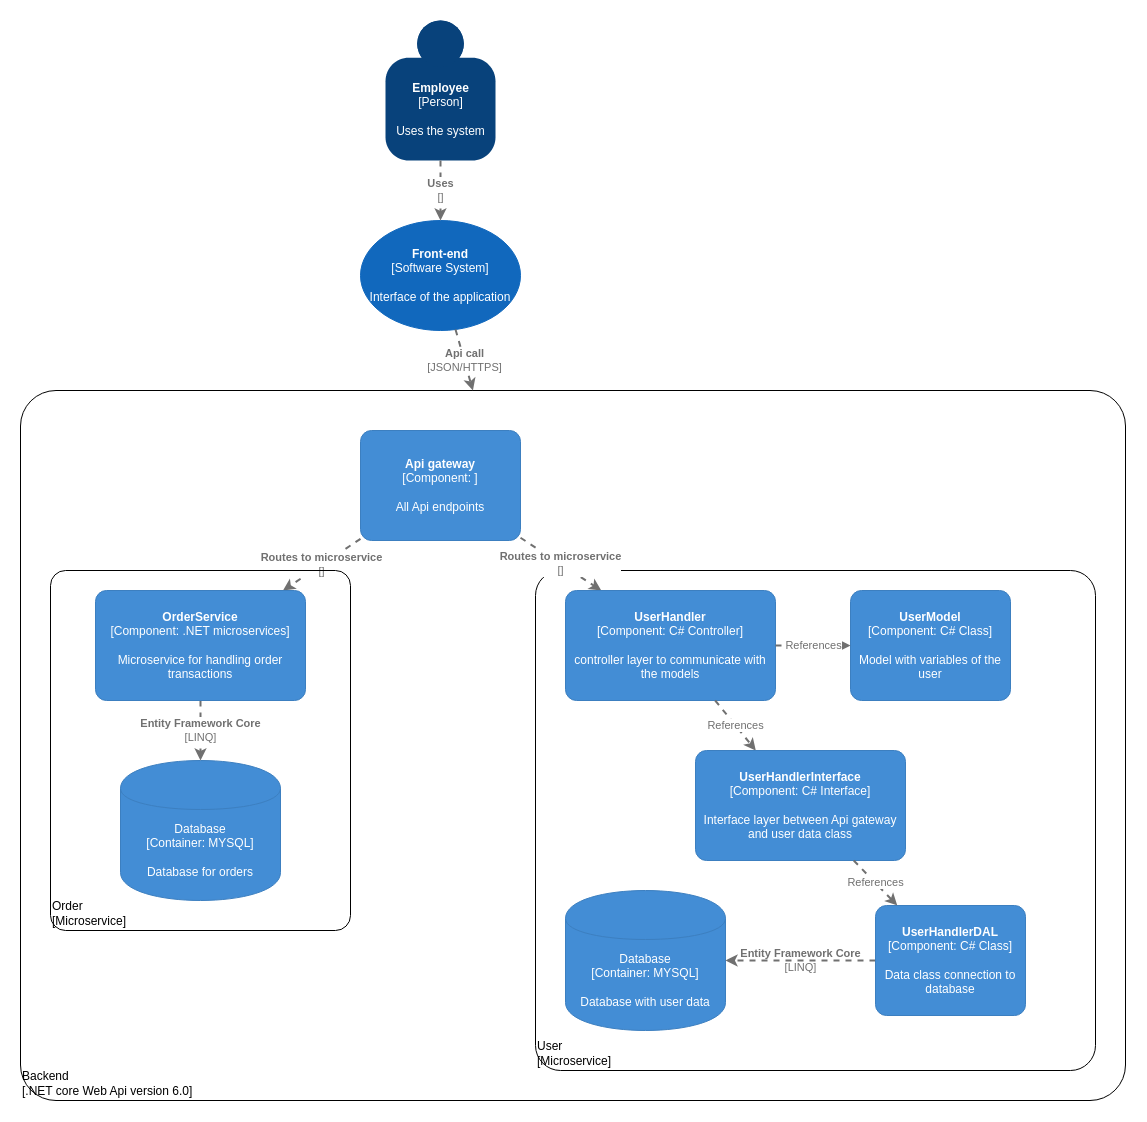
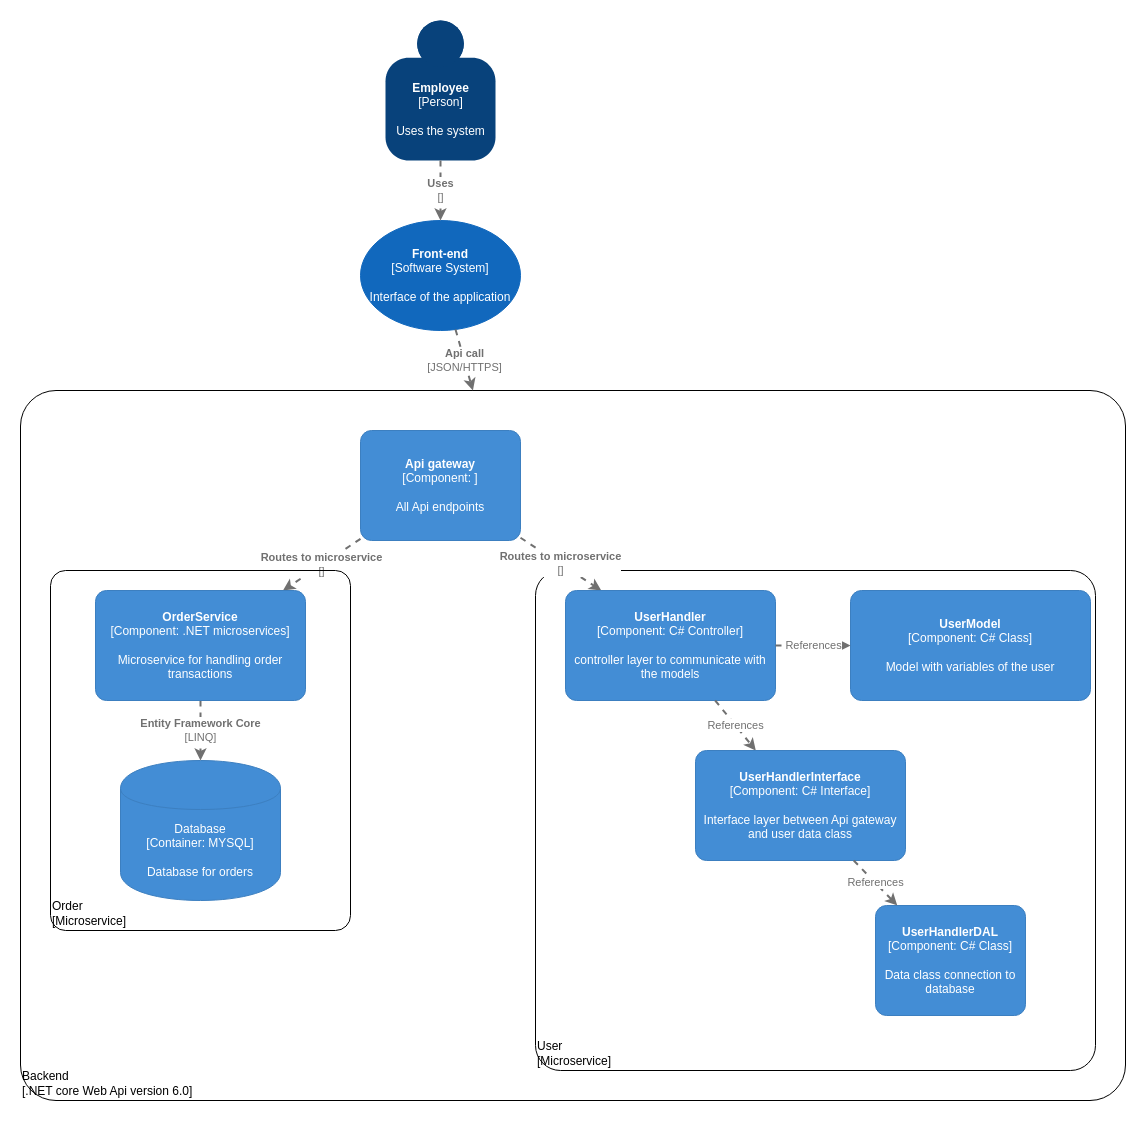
node "UserModel [Component: C# Class] Model with variables of the user": size 160x110 -> 240x110
node "Database [Container: MYSQL] Database with user data": removed
edge "UserHandlerDAL [Component: C# Class] Data class connection to database" -> "Database [Container: MYSQL] Database with user data": removed, label "Entity Framework Core [LINQ]"
